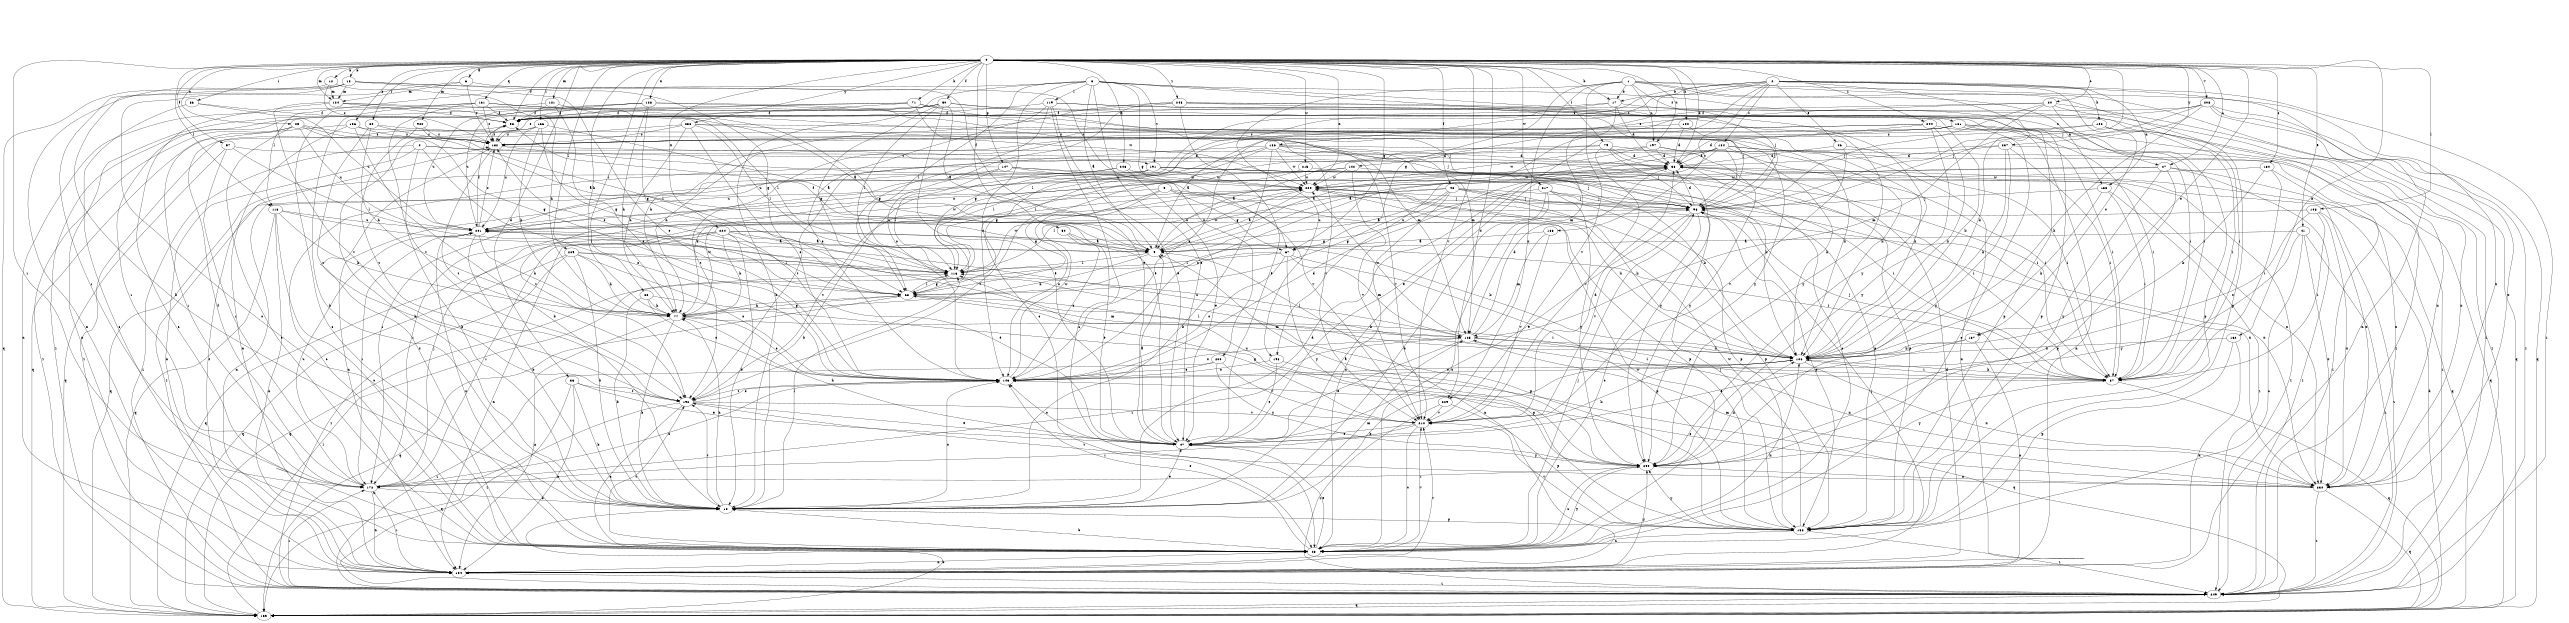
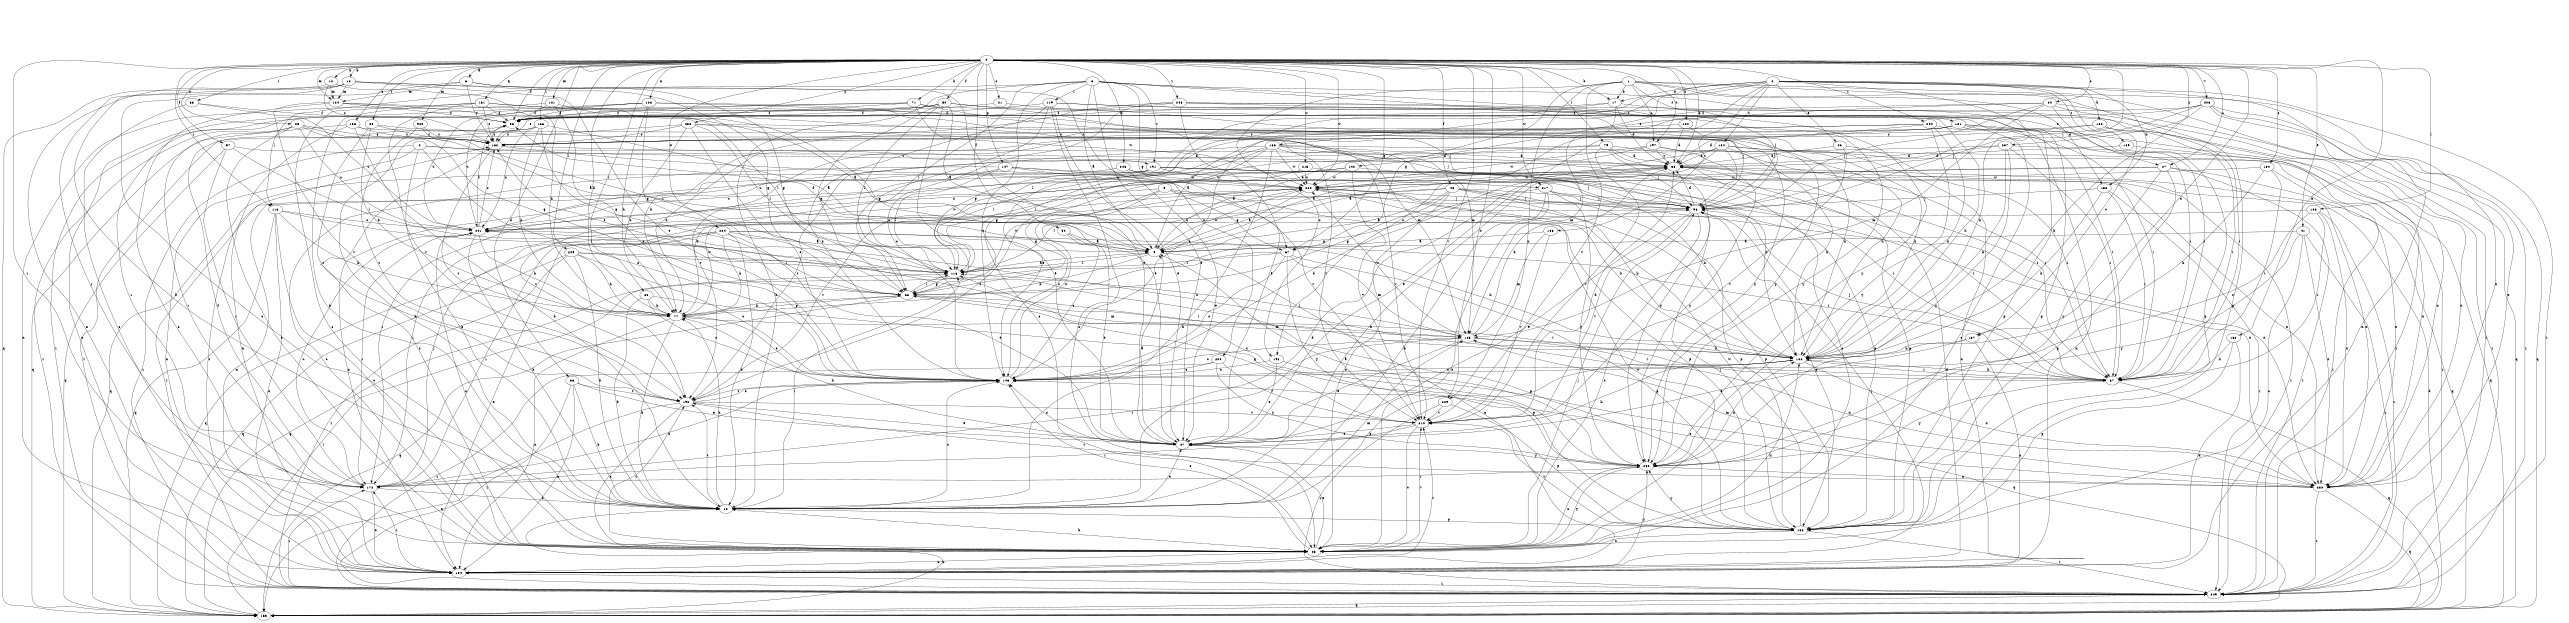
edge "6" -> "68": added, label "g"
node "21": added
edge "0" -> "220": label "n" -> "w"
node "189": added
edge "197" -> "38": label "d" -> "y"
edge "184" -> "143": now "186" -> "143"
edge "201" -> "9": now "116" -> "9"
edge "246" -> "18": now "246" -> "217"
edge "132" -> "106": now "132" -> "87"
